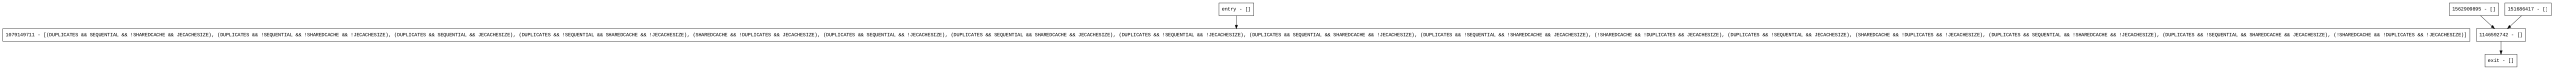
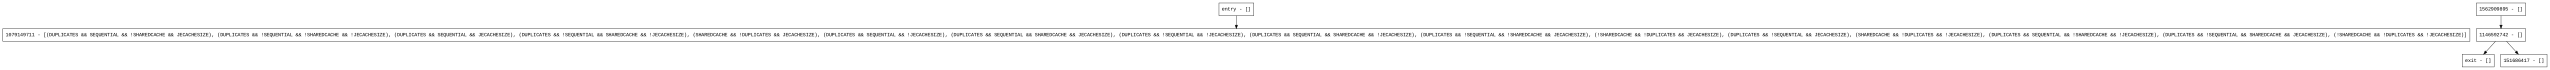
edge "151686417 - []" -> "1146592742 - []": reversed
